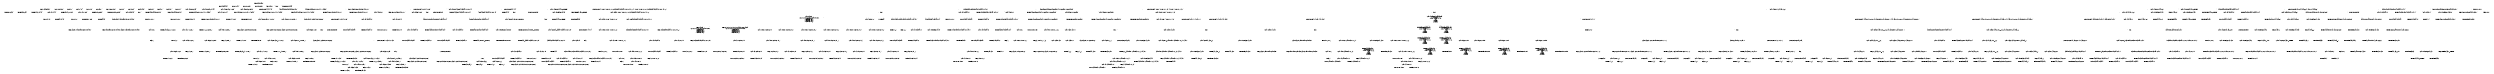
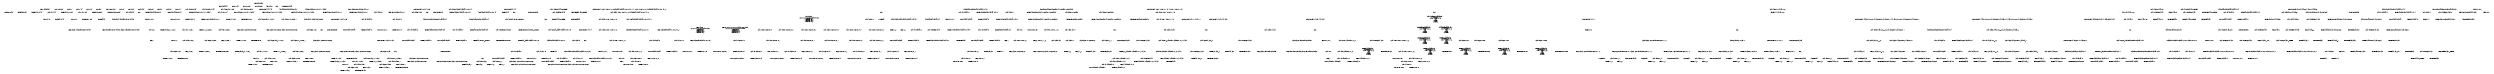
node "(IDENTIFIER,v14,v14 = (sta->flags & 2) == 0)": added
